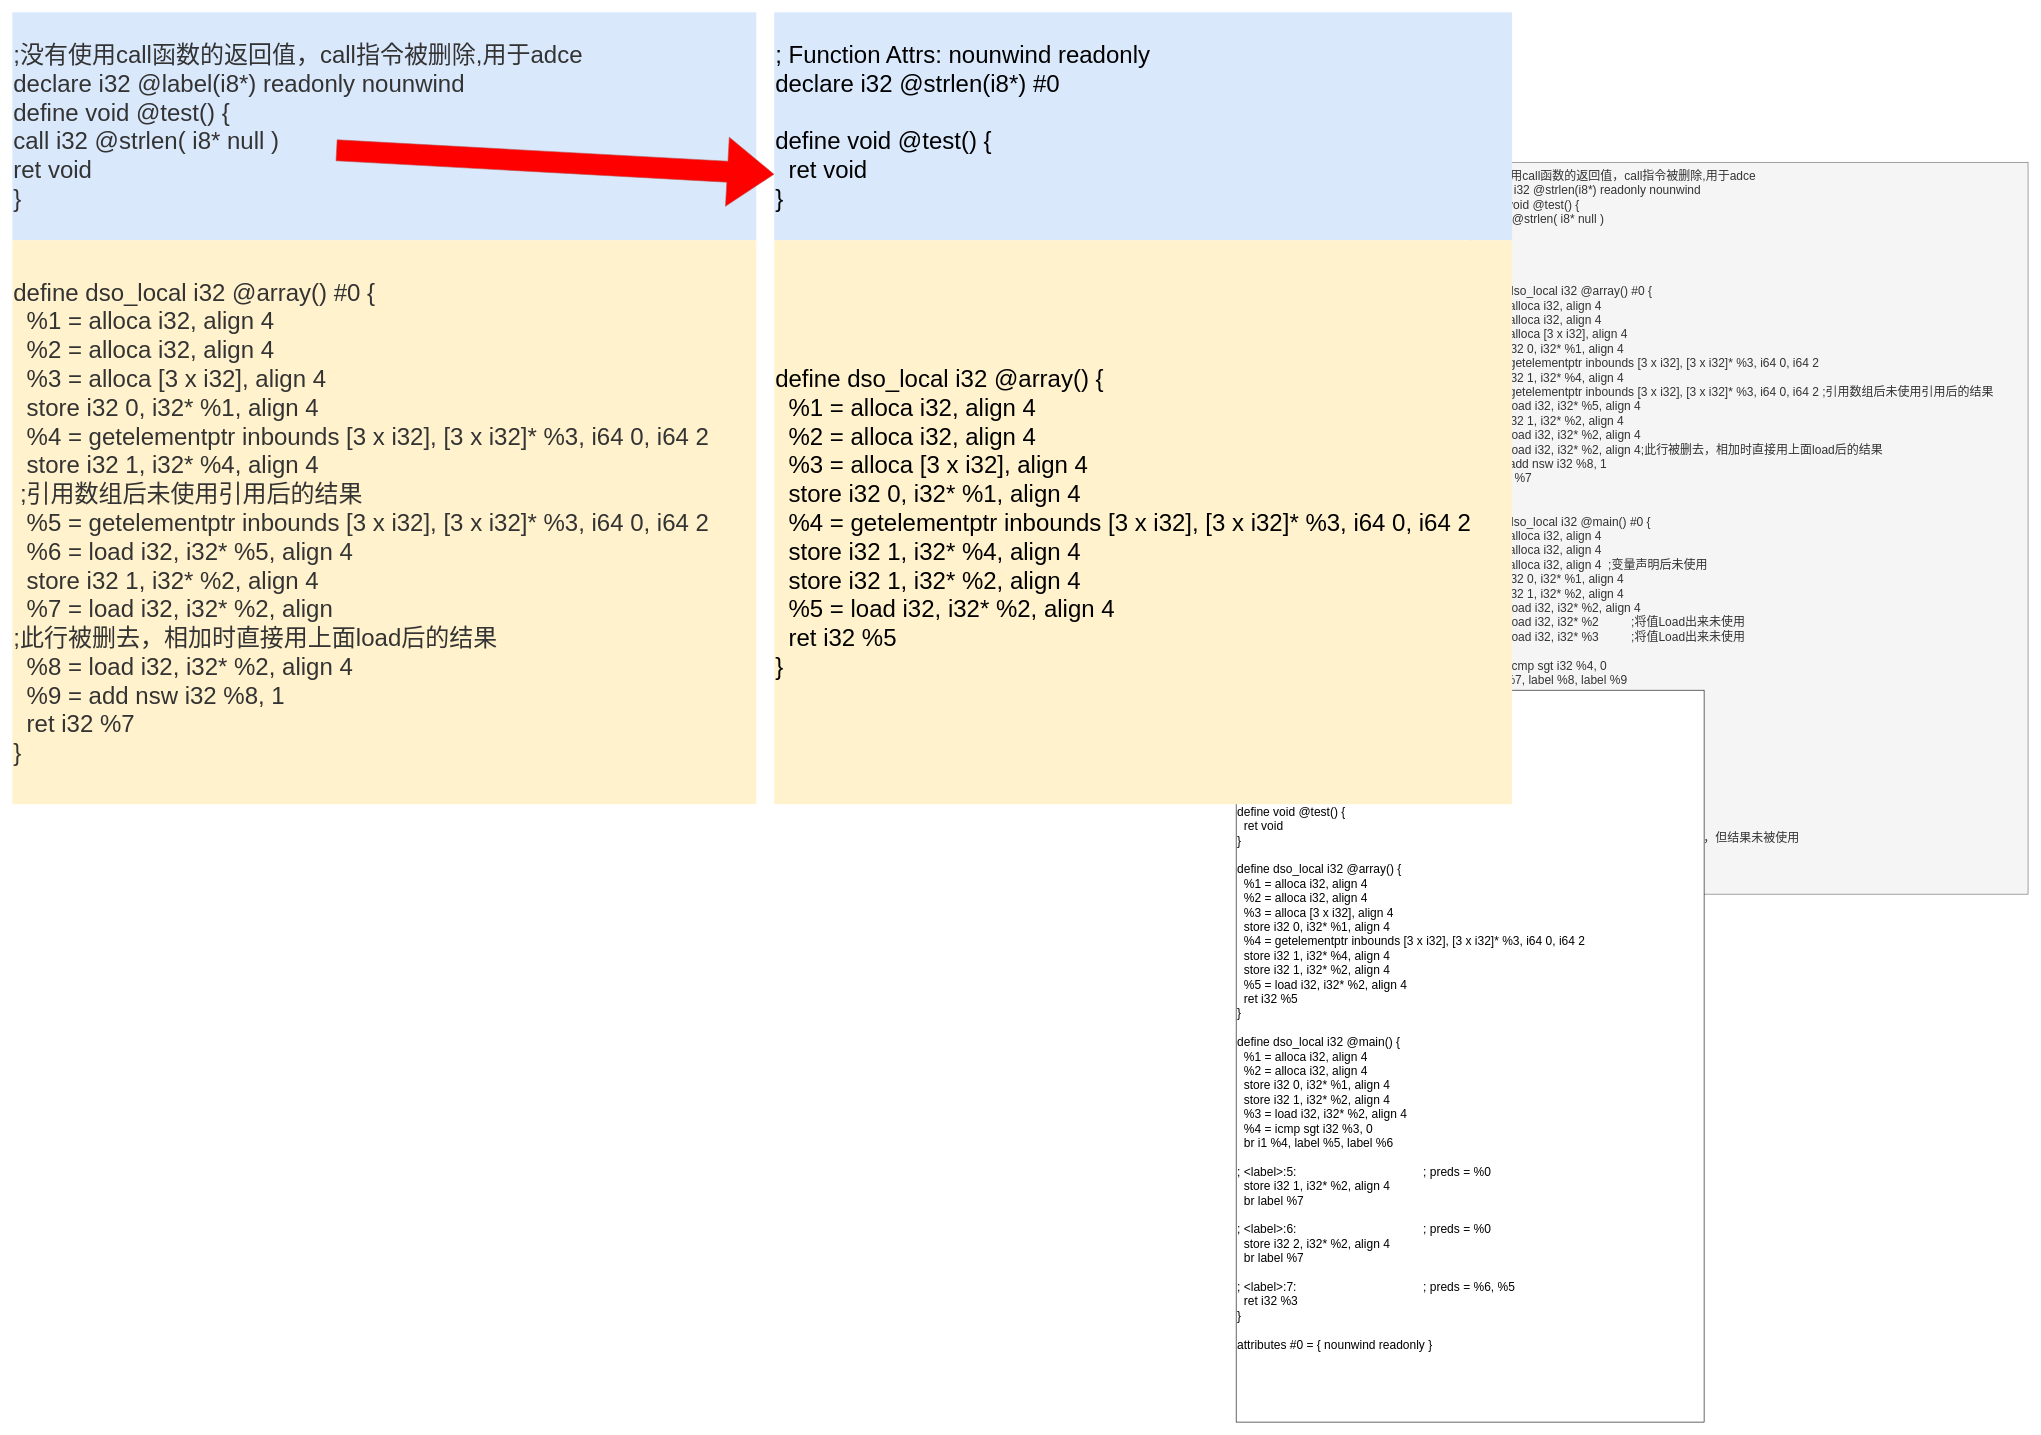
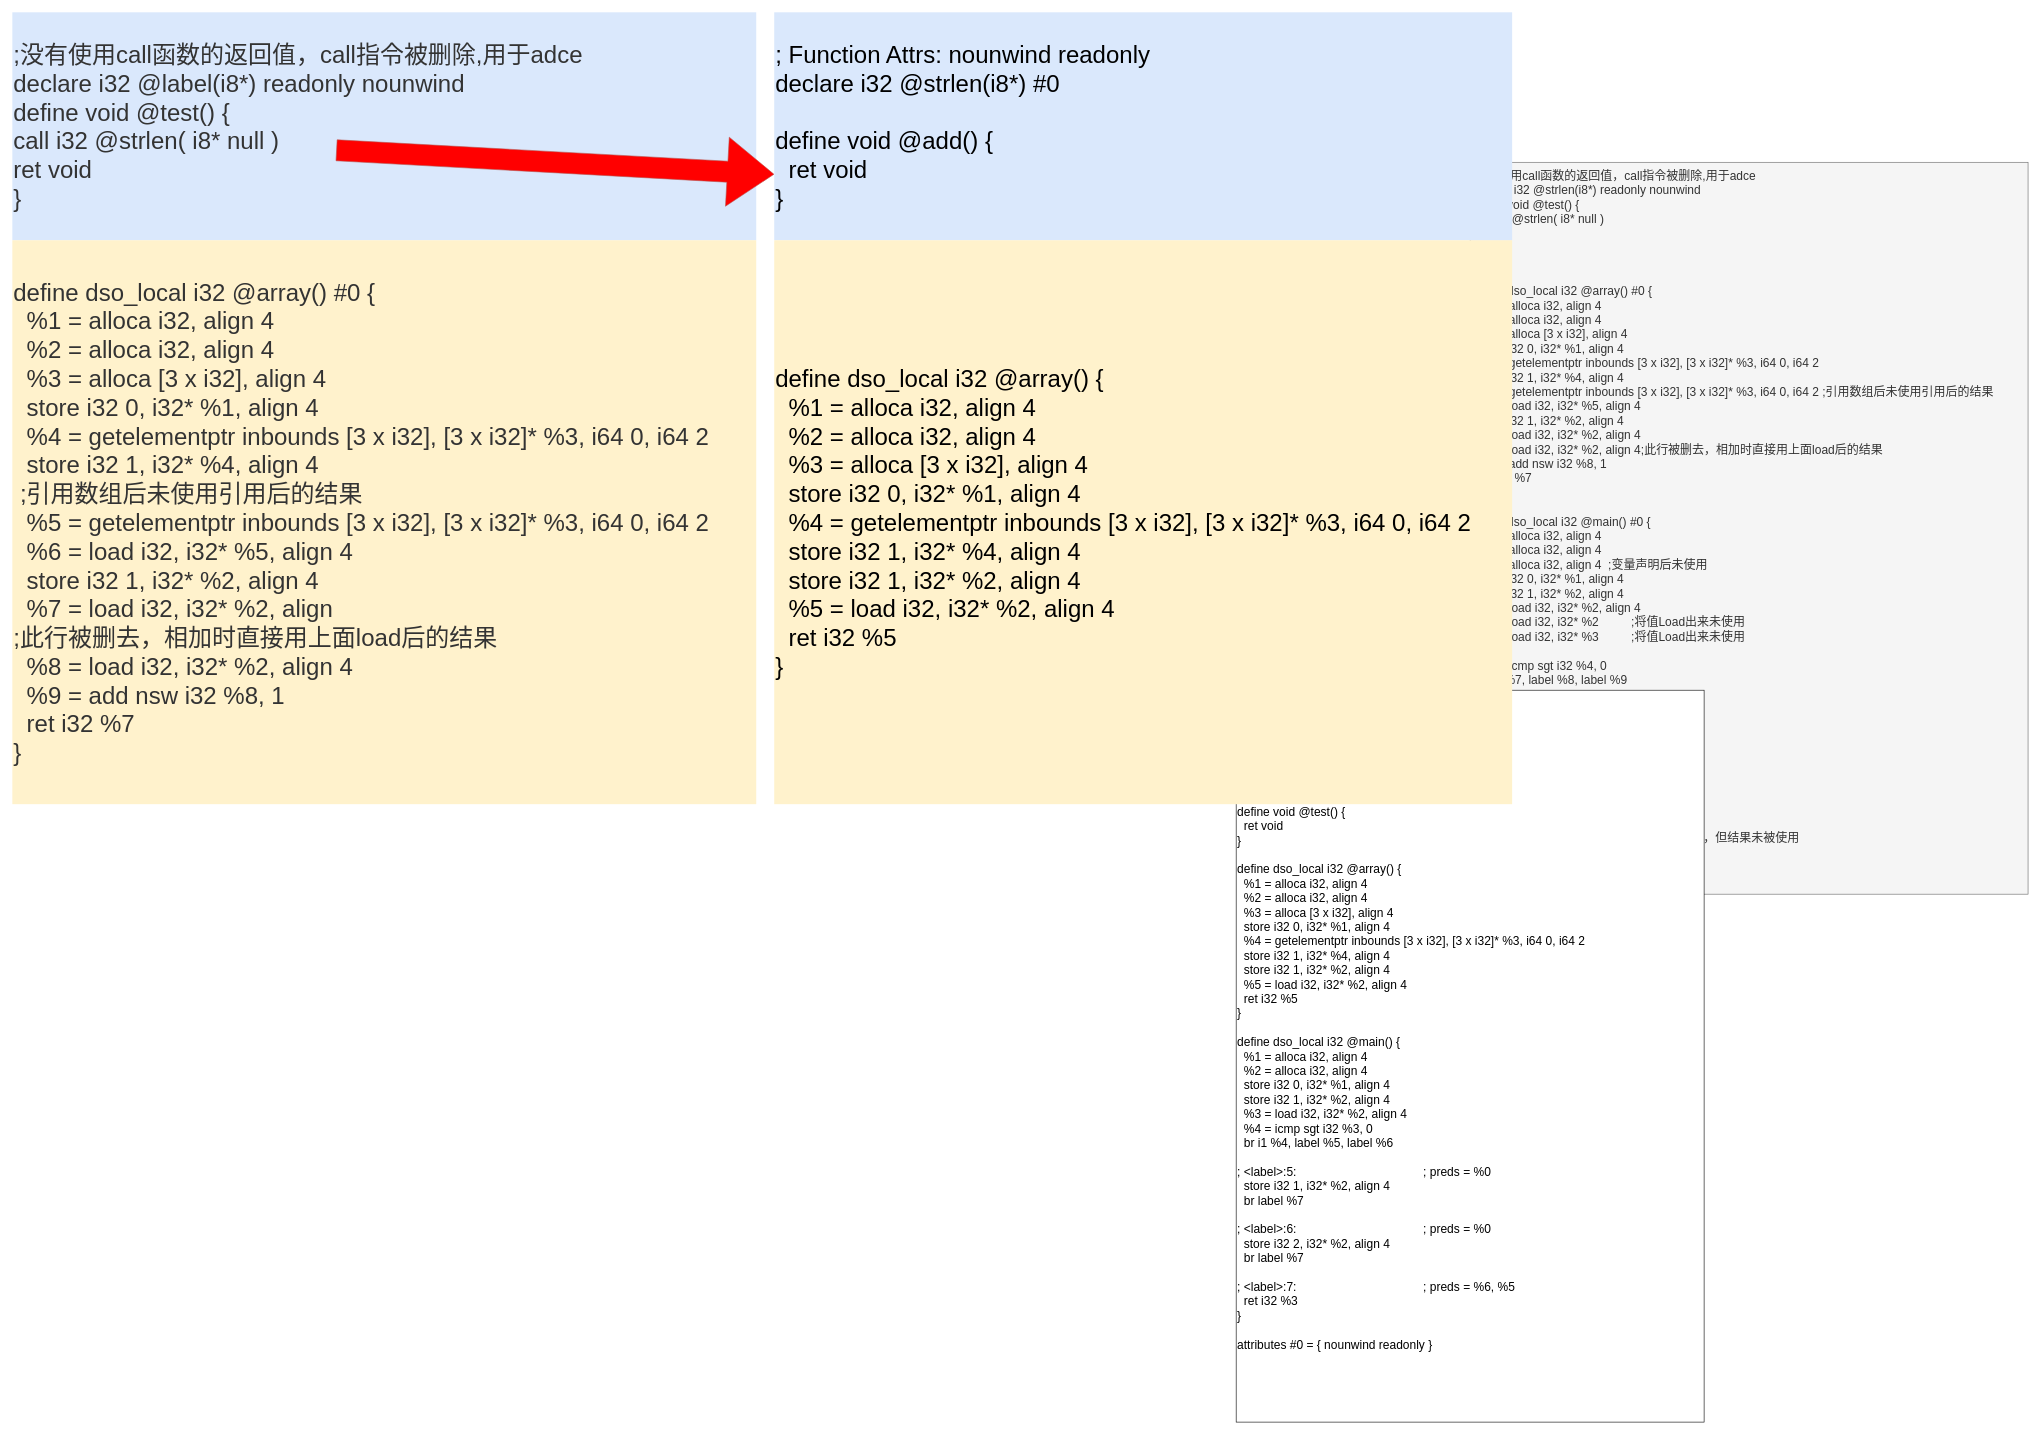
node "; Function Attrs: nounwind readonly declare i32 @strlen(i8*) #0 define void @test() { ret void }": label "; Function Attrs: nounwind readonly declare i32 @strlen(i8*) #0 define void @test() { ret void }" -> "; Function Attrs: nounwind readonly declare i32 @strlen(i8*) #0 define void @add() { ret void }"
